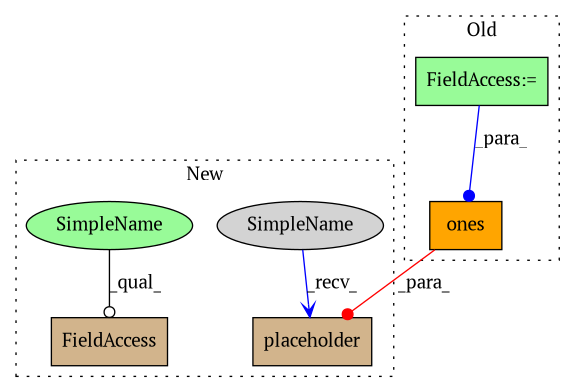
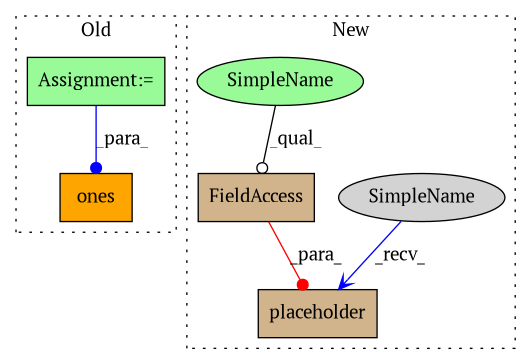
node "FieldAccess:=": label "FieldAccess:=" -> "Assignment:="
edge "ones" -> "placeholder": now "FieldAccess" -> "placeholder"
